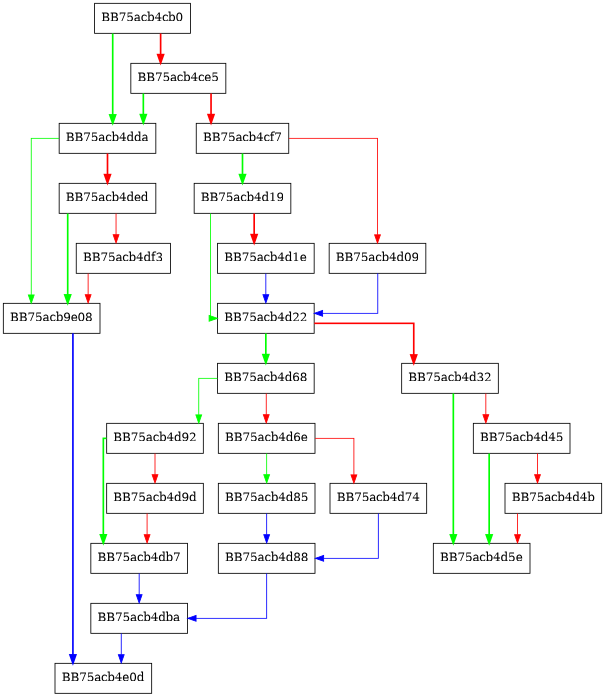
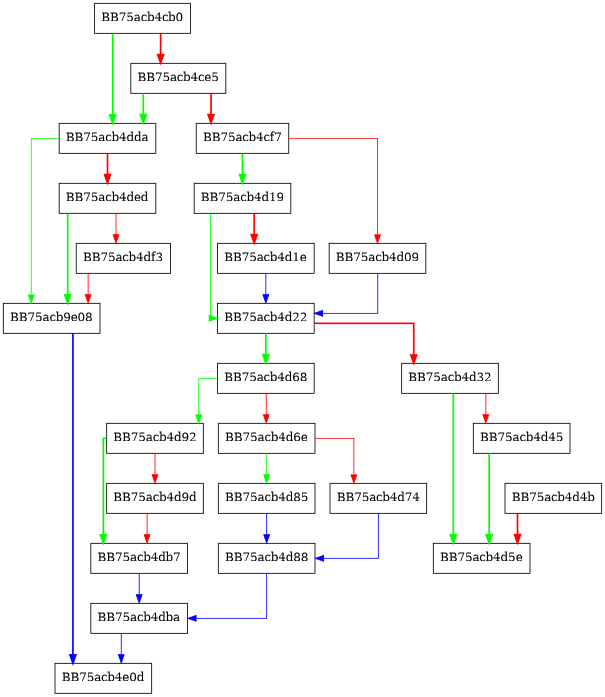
edge "BB75acb4d45" -> "BB75acb4d4b": removed
edge "BB75acb4d4b" -> "BB75acb4d5e": style solid -> bold
